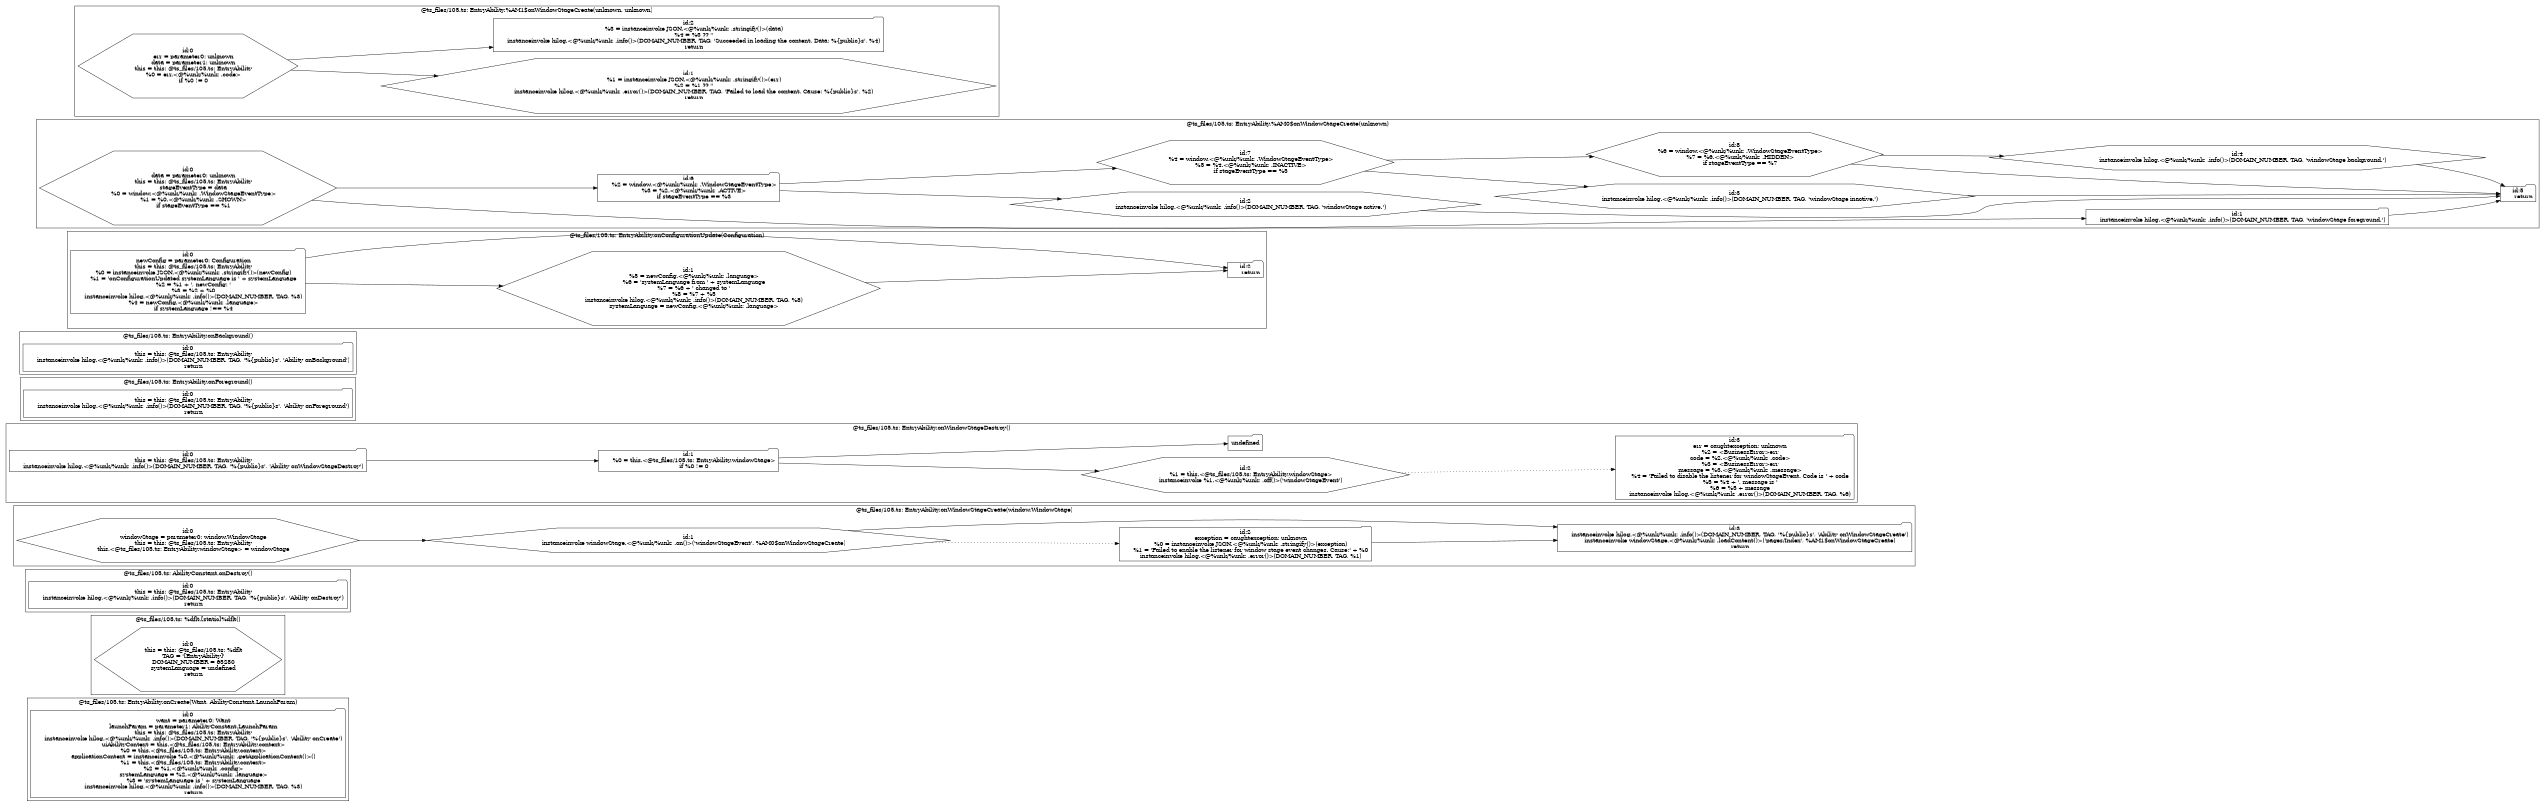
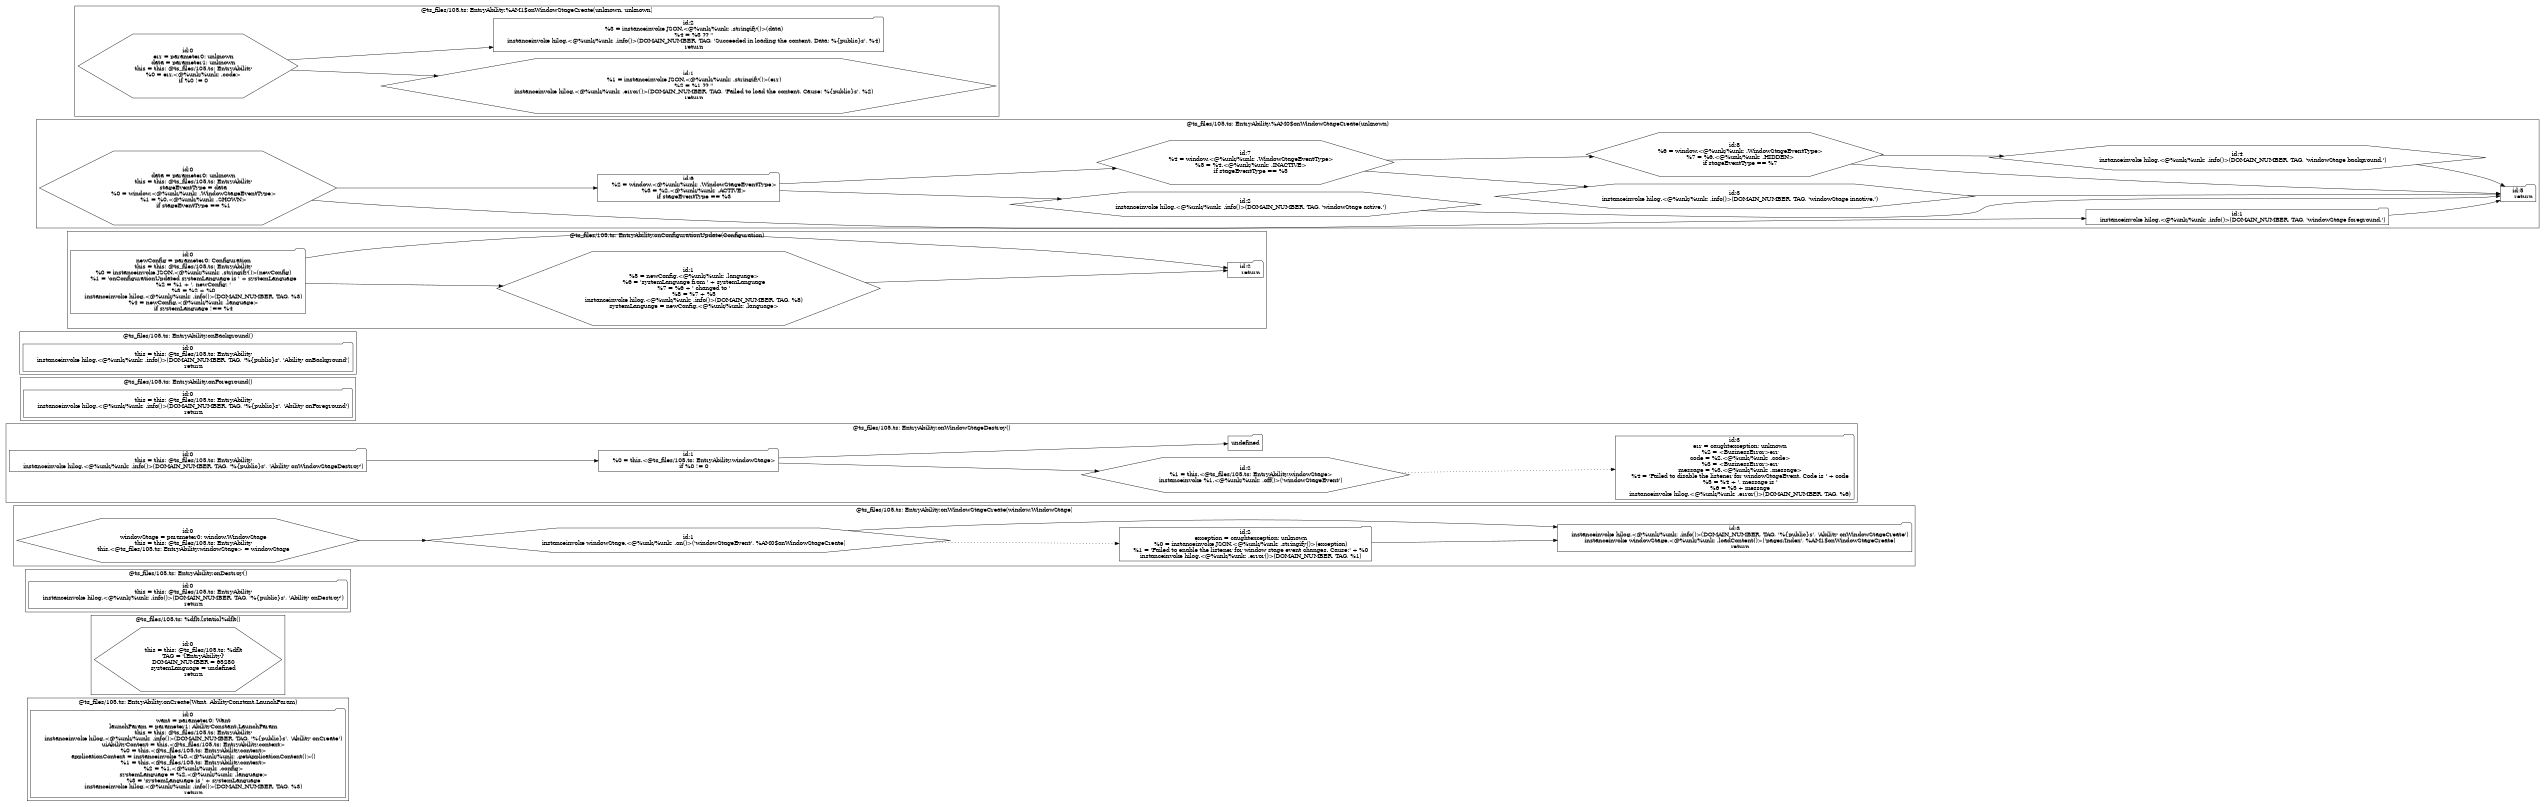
cluster "@ts_files/105.ts: AbilityConstant.onDestroy()": label "@ts_files/105.ts: AbilityConstant.onDestroy()" -> "@ts_files/105.ts: EntryAbility.onDestroy()"
